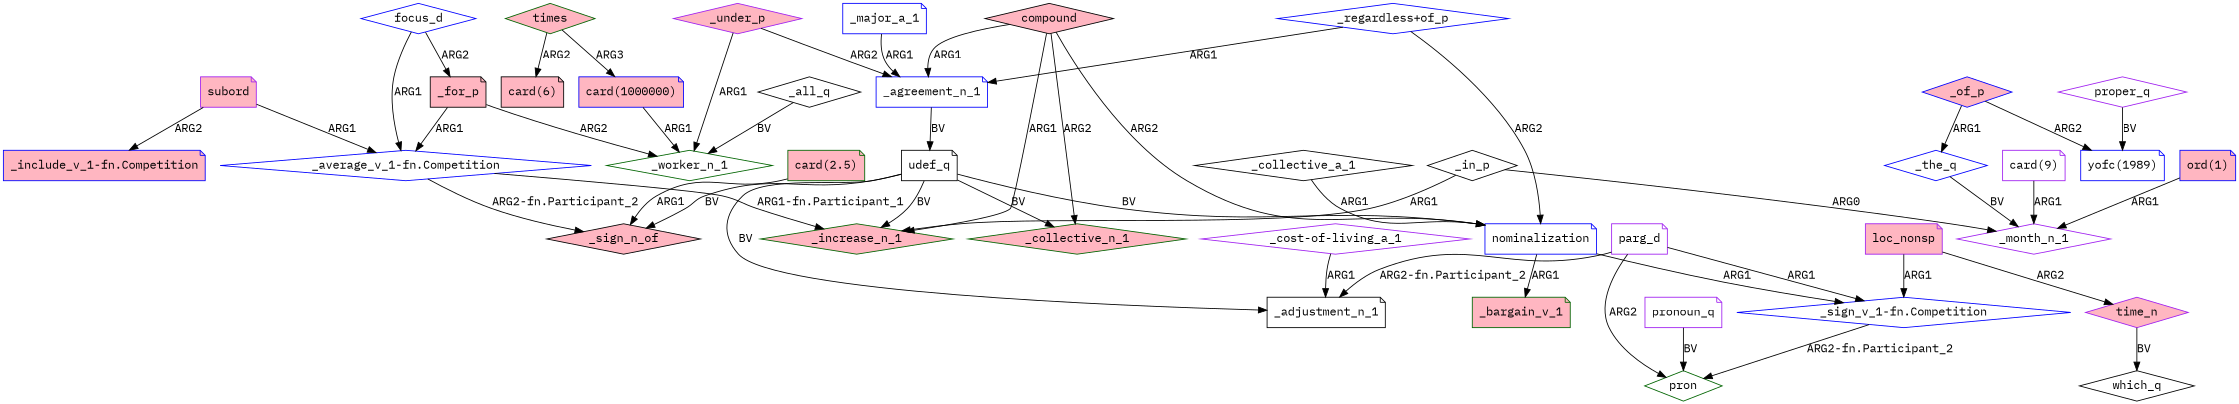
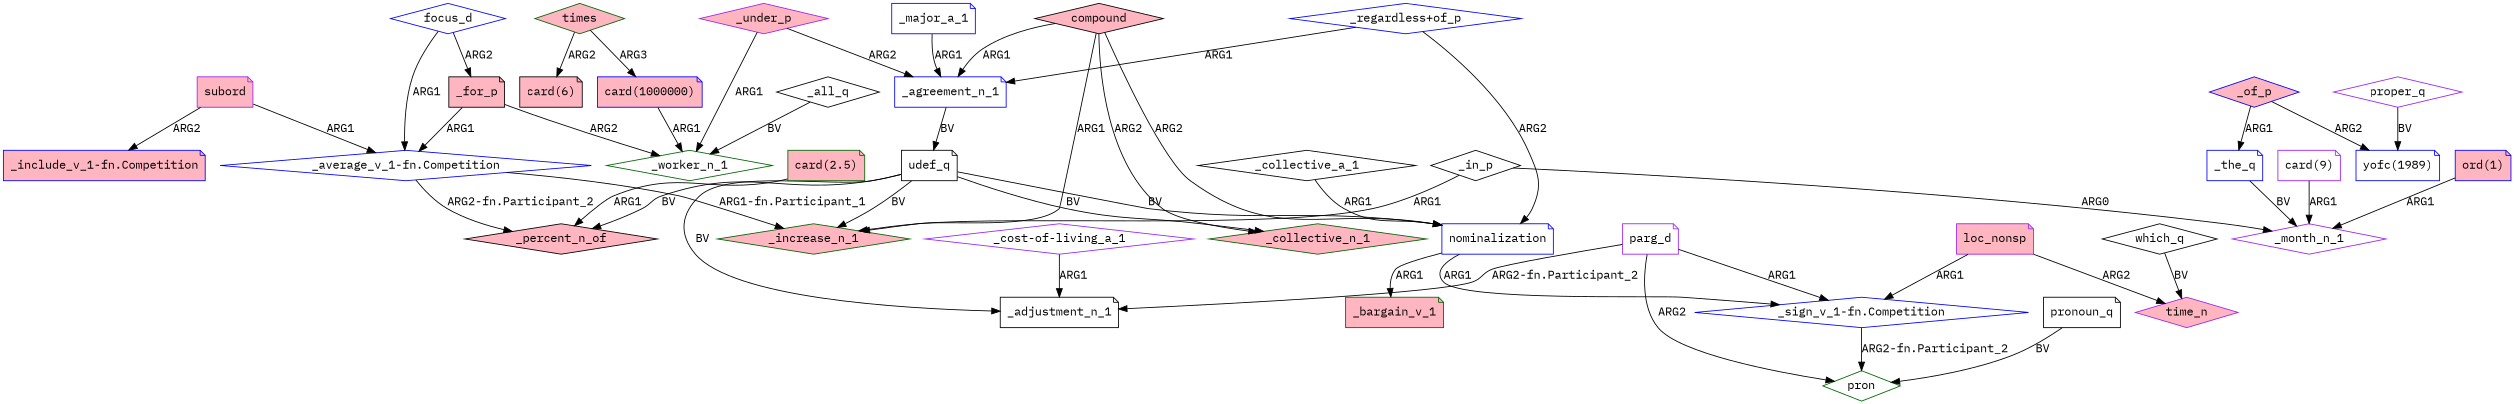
node "_the_q": shape diamond -> note
node "_sign_n_of": label "_sign_n_of" -> "_percent_n_of"
node "pronoun_q": color purple -> black
edge "time_n" -> "which_q": reversed
